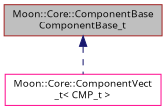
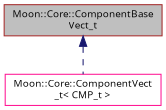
node "Moon::Core::ComponentBase ComponentBase_t": label "Moon::Core::ComponentBase ComponentBase_t" -> "Moon::Core::ComponentBase Vect_t"
